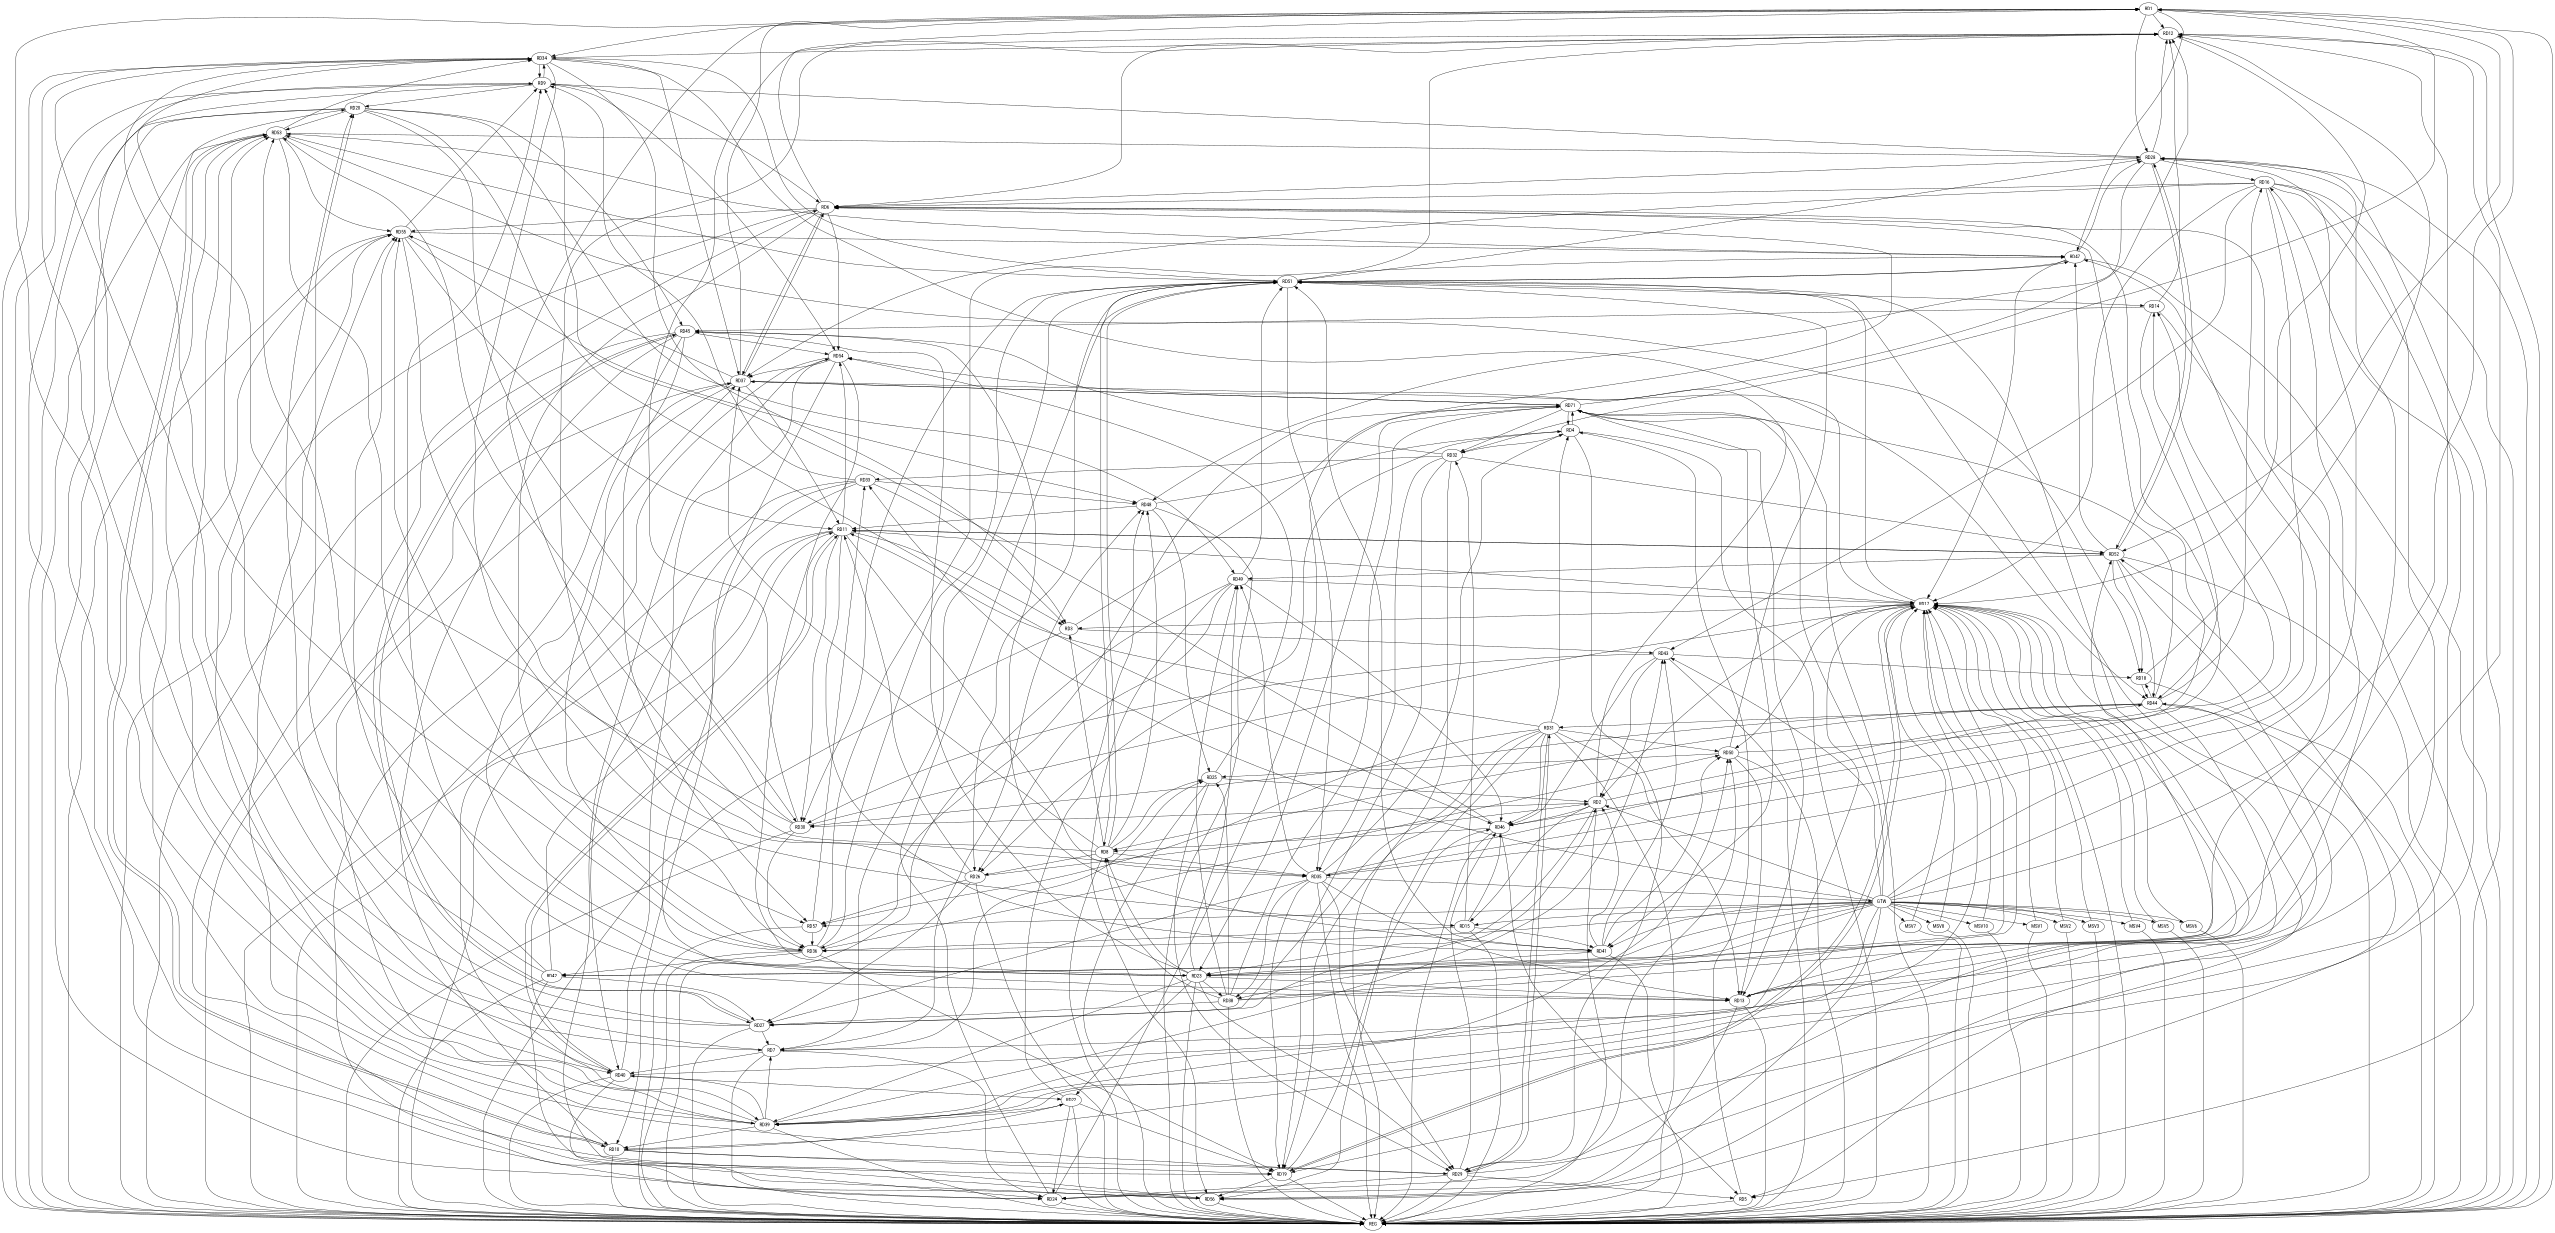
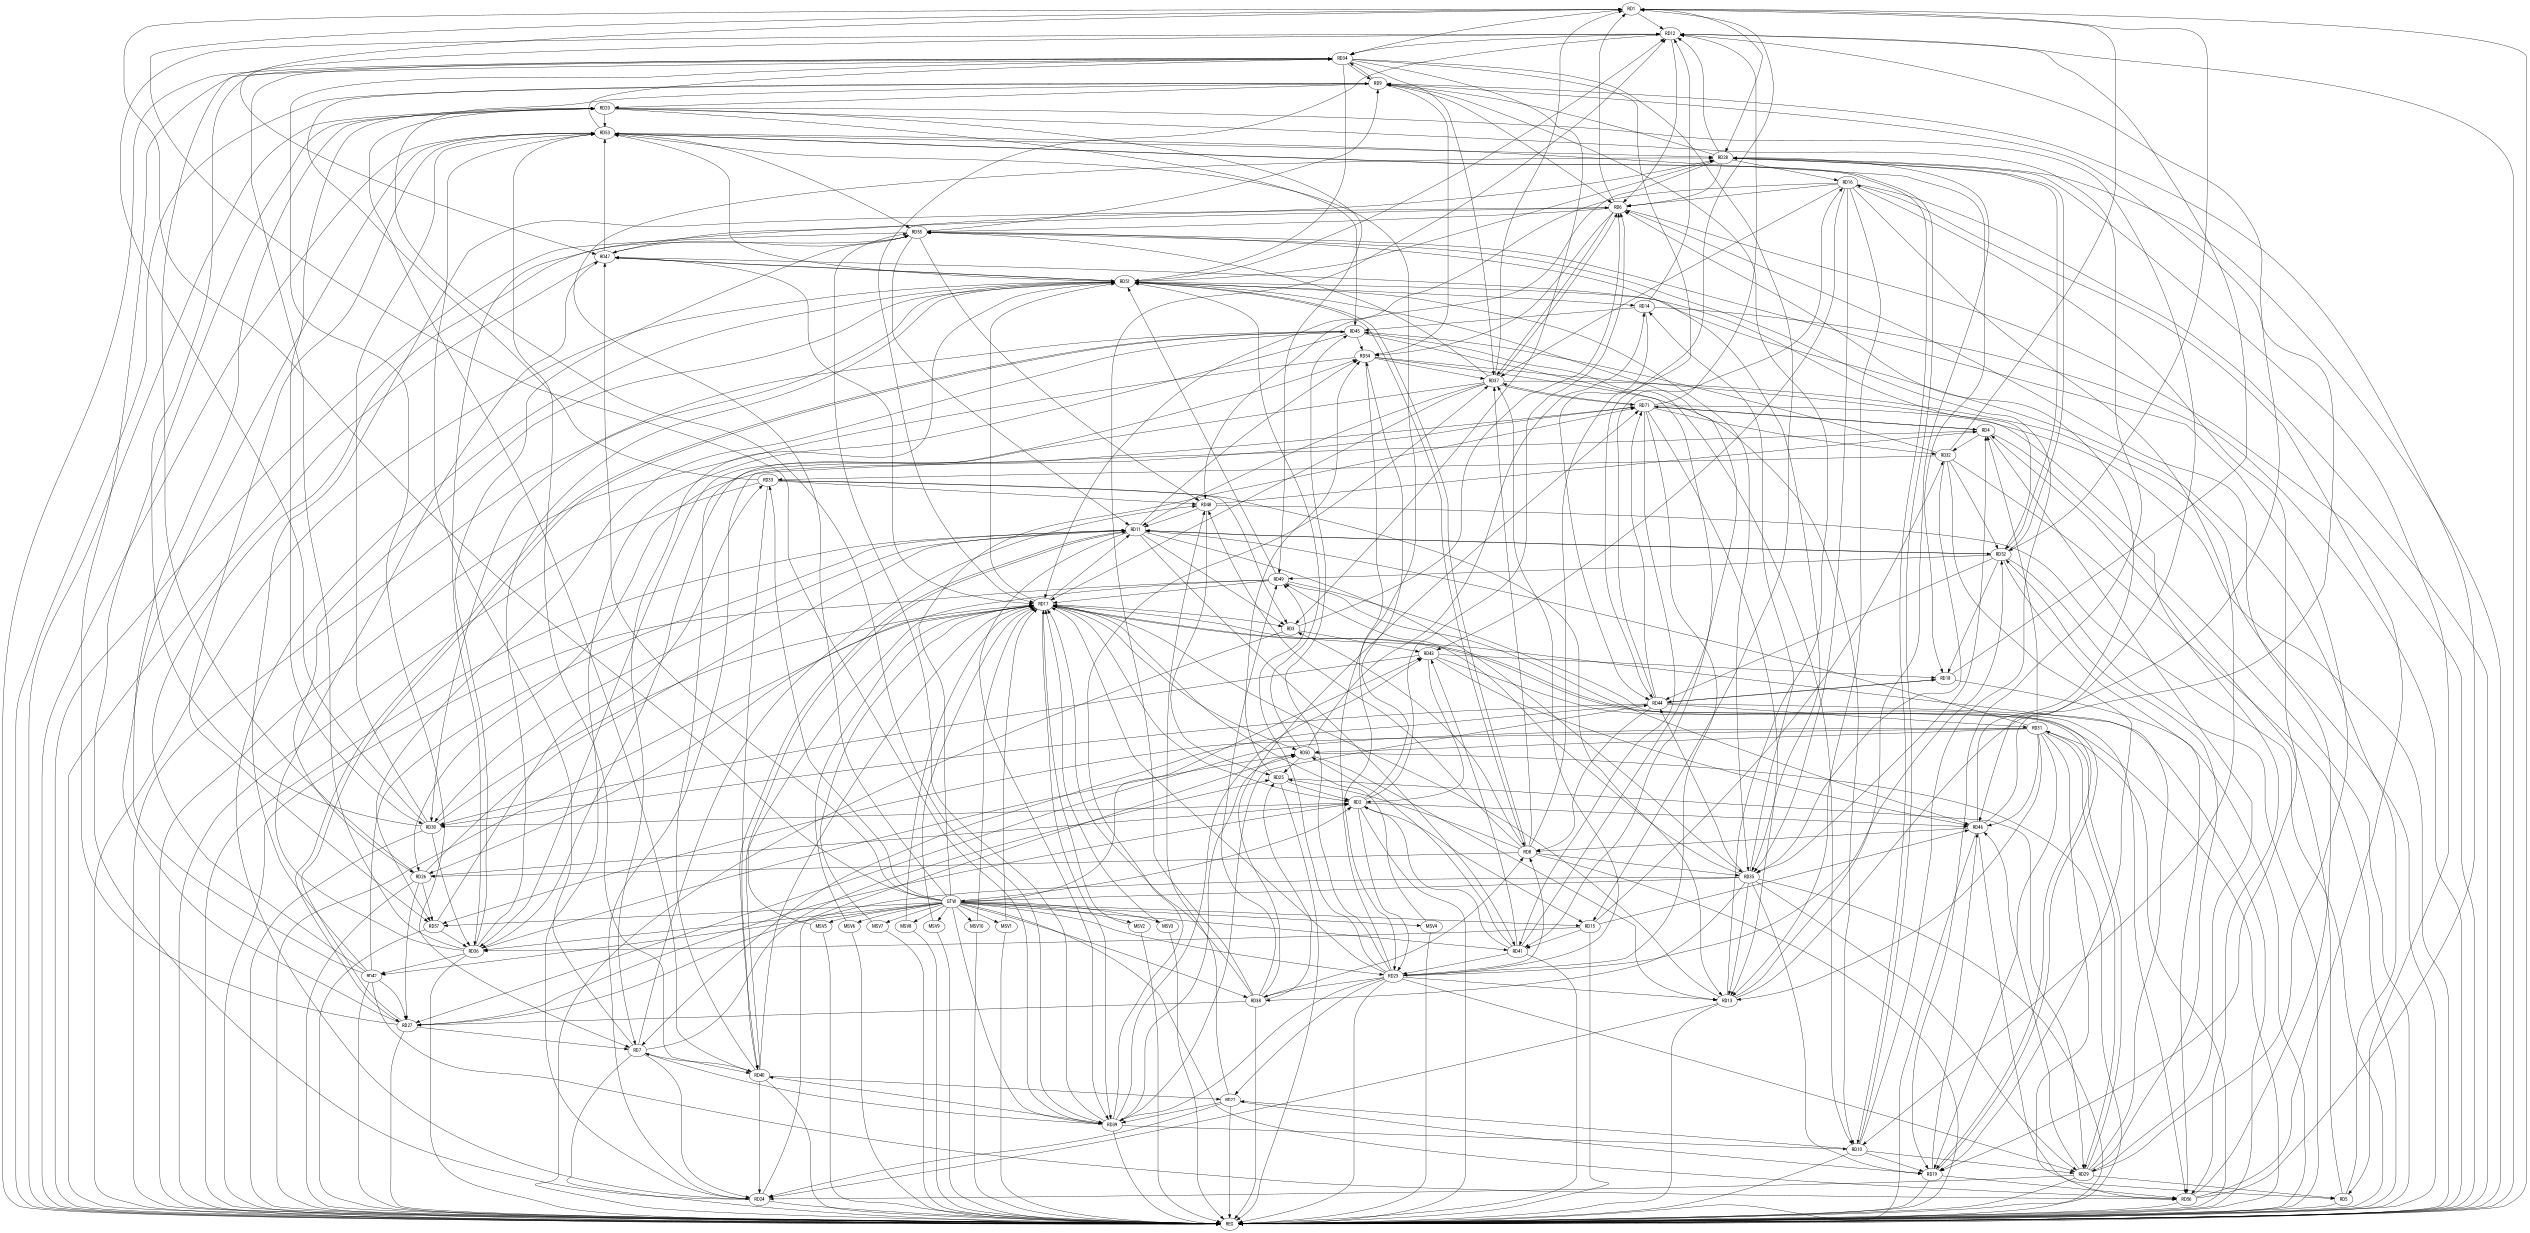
edge "RD51" -> "RD5": reversed
node "MSV9": added
edge "RD36" -> "RD19": removed
